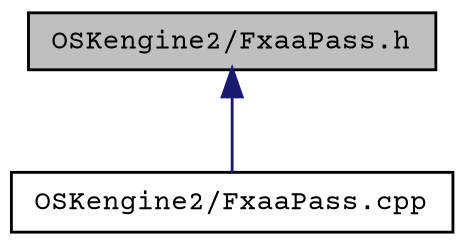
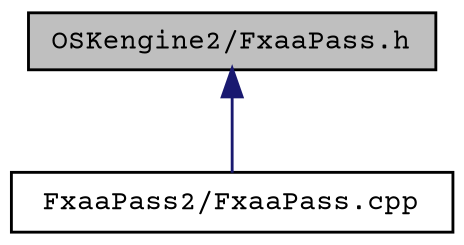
node "OSKengine2/FxaaPass.cpp": label "OSKengine2/FxaaPass.cpp" -> "FxaaPass2/FxaaPass.cpp"
